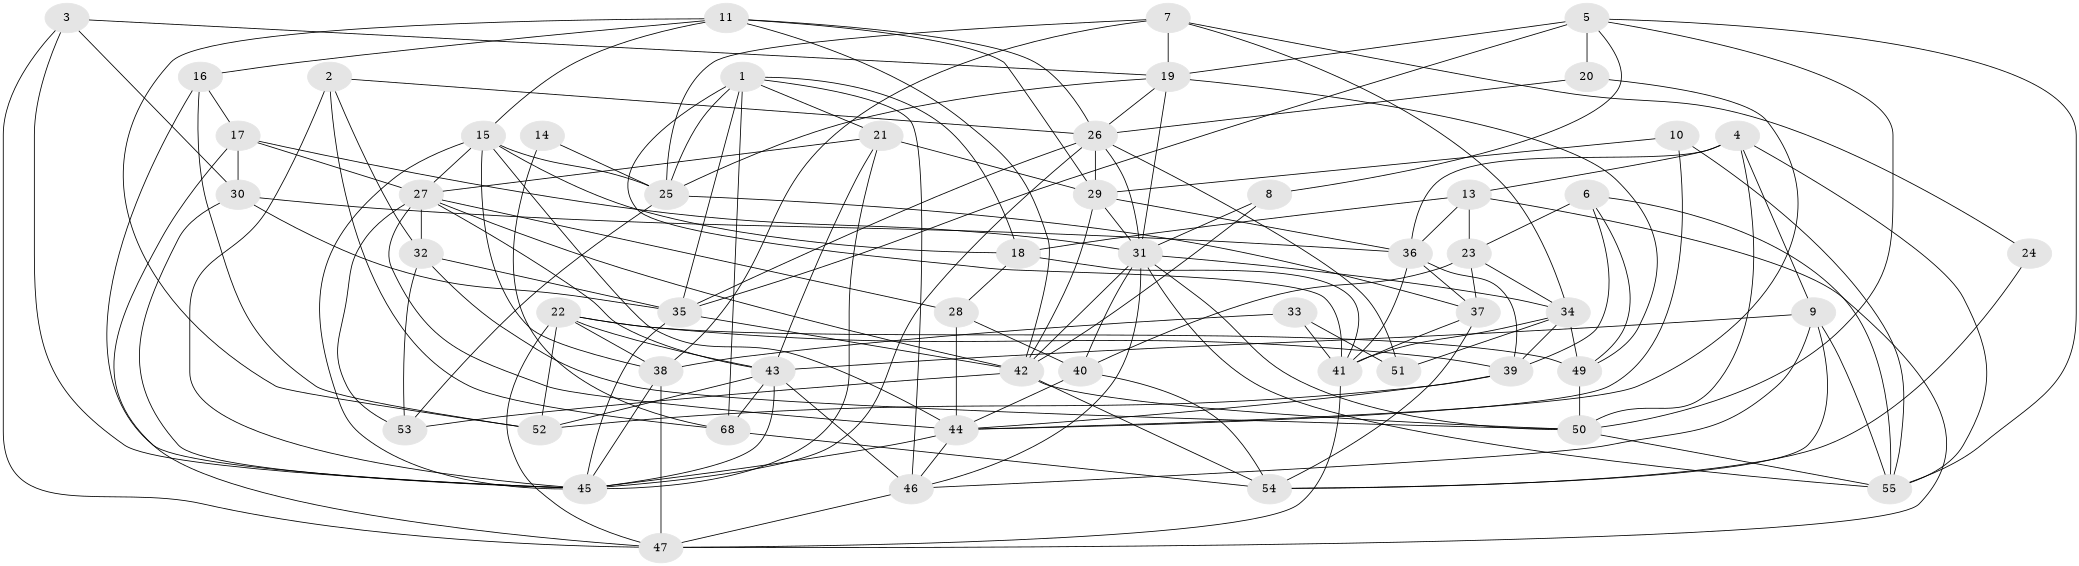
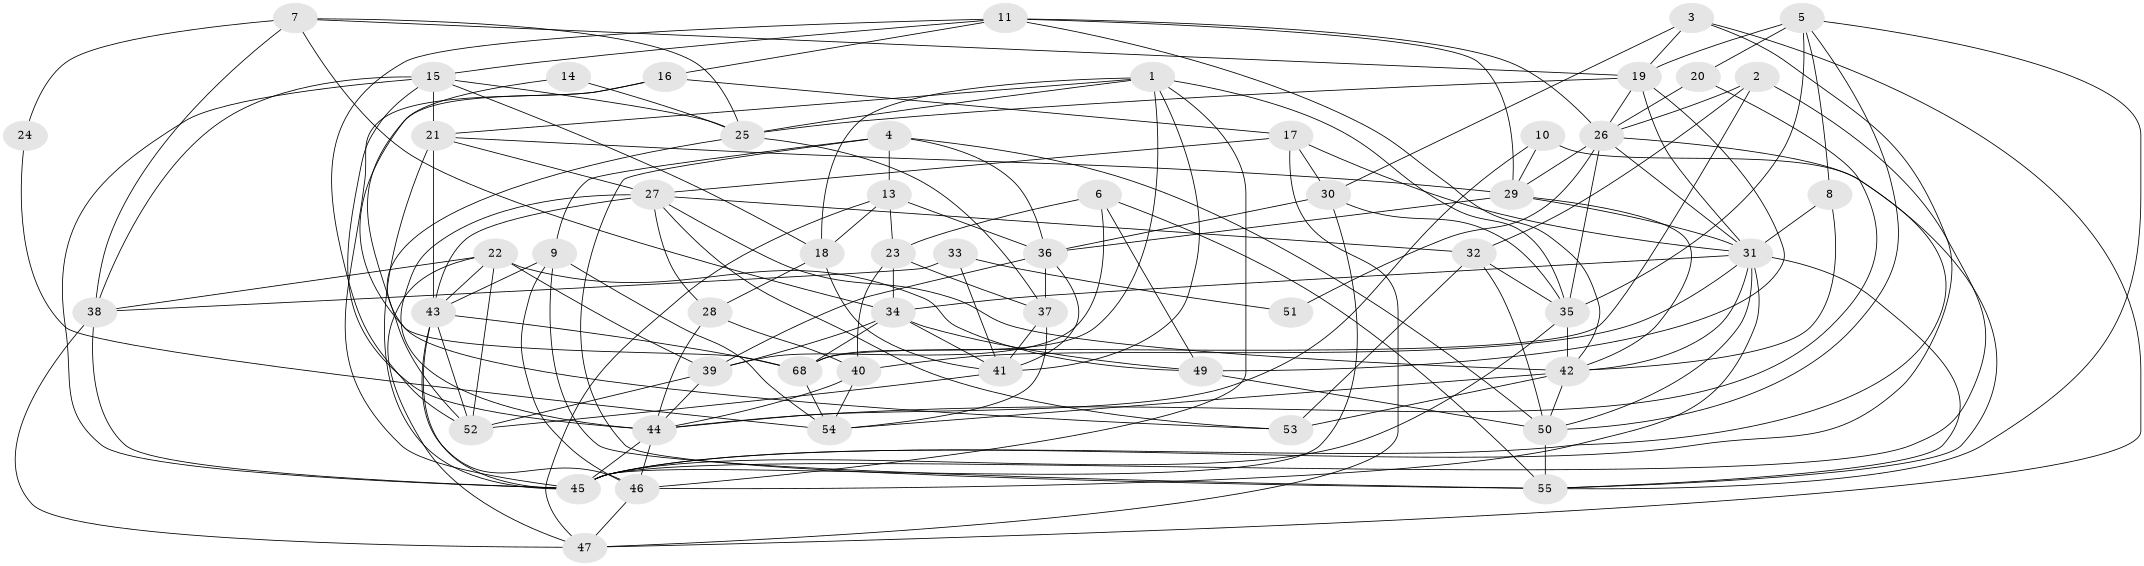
edge "15" -- "27": now "15" -- "21"
edge "34" -- "51": now "34" -- "68"
edge "41" -- "47": now "41" -- "52"
